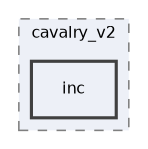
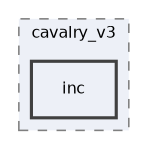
cluster "cavalry_v2": label "cavalry_v2" -> "cavalry_v3"
